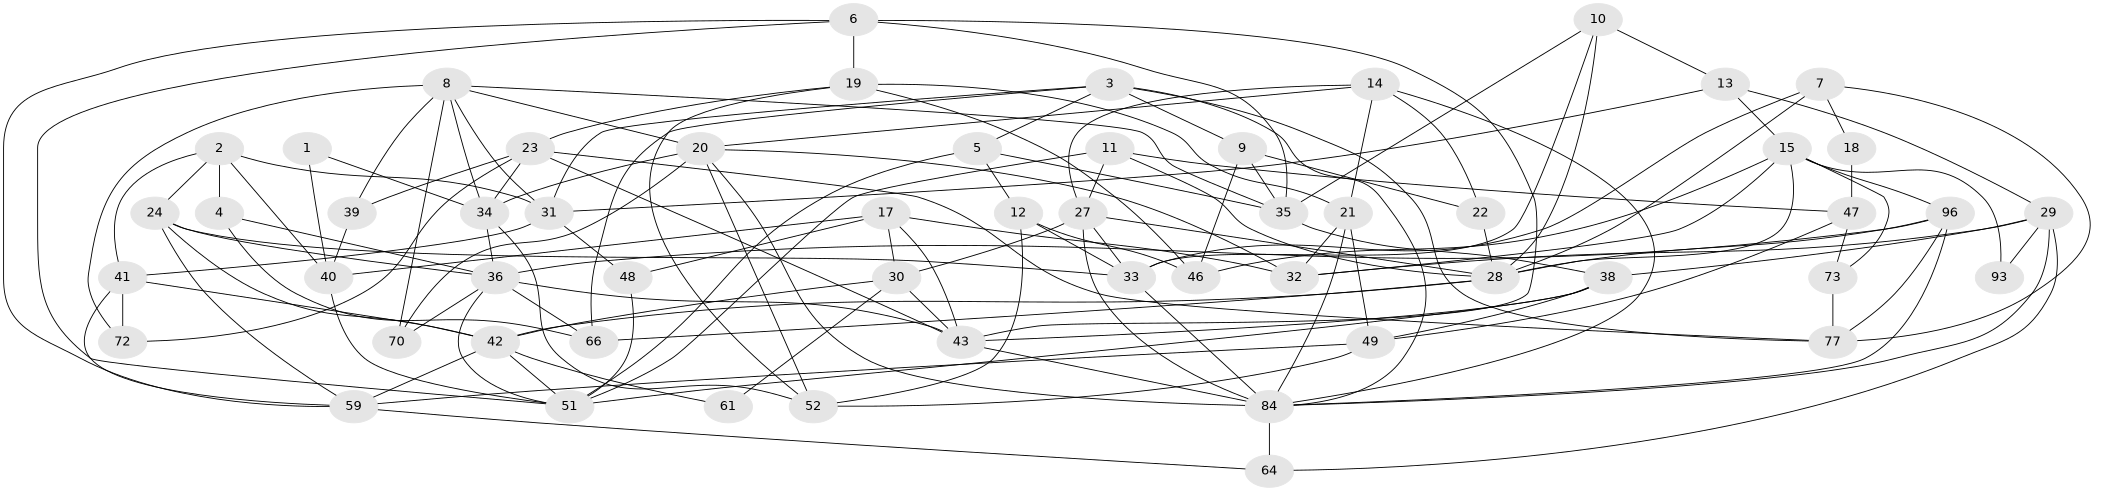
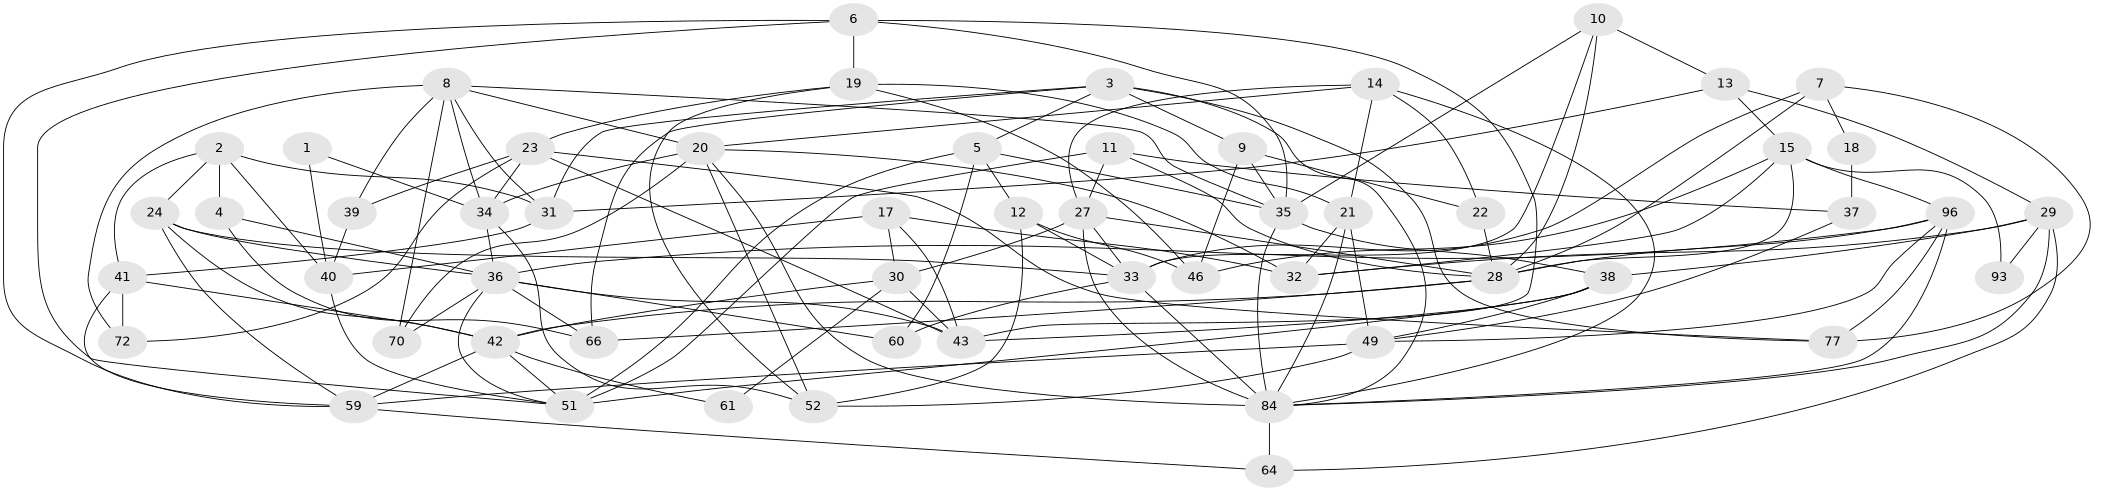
node "47": label "47" -> "37"
node "48": removed
node "73": removed
edge "96" -- "49": added
node "60": added
edge "43" -- "84": now "35" -- "84"
